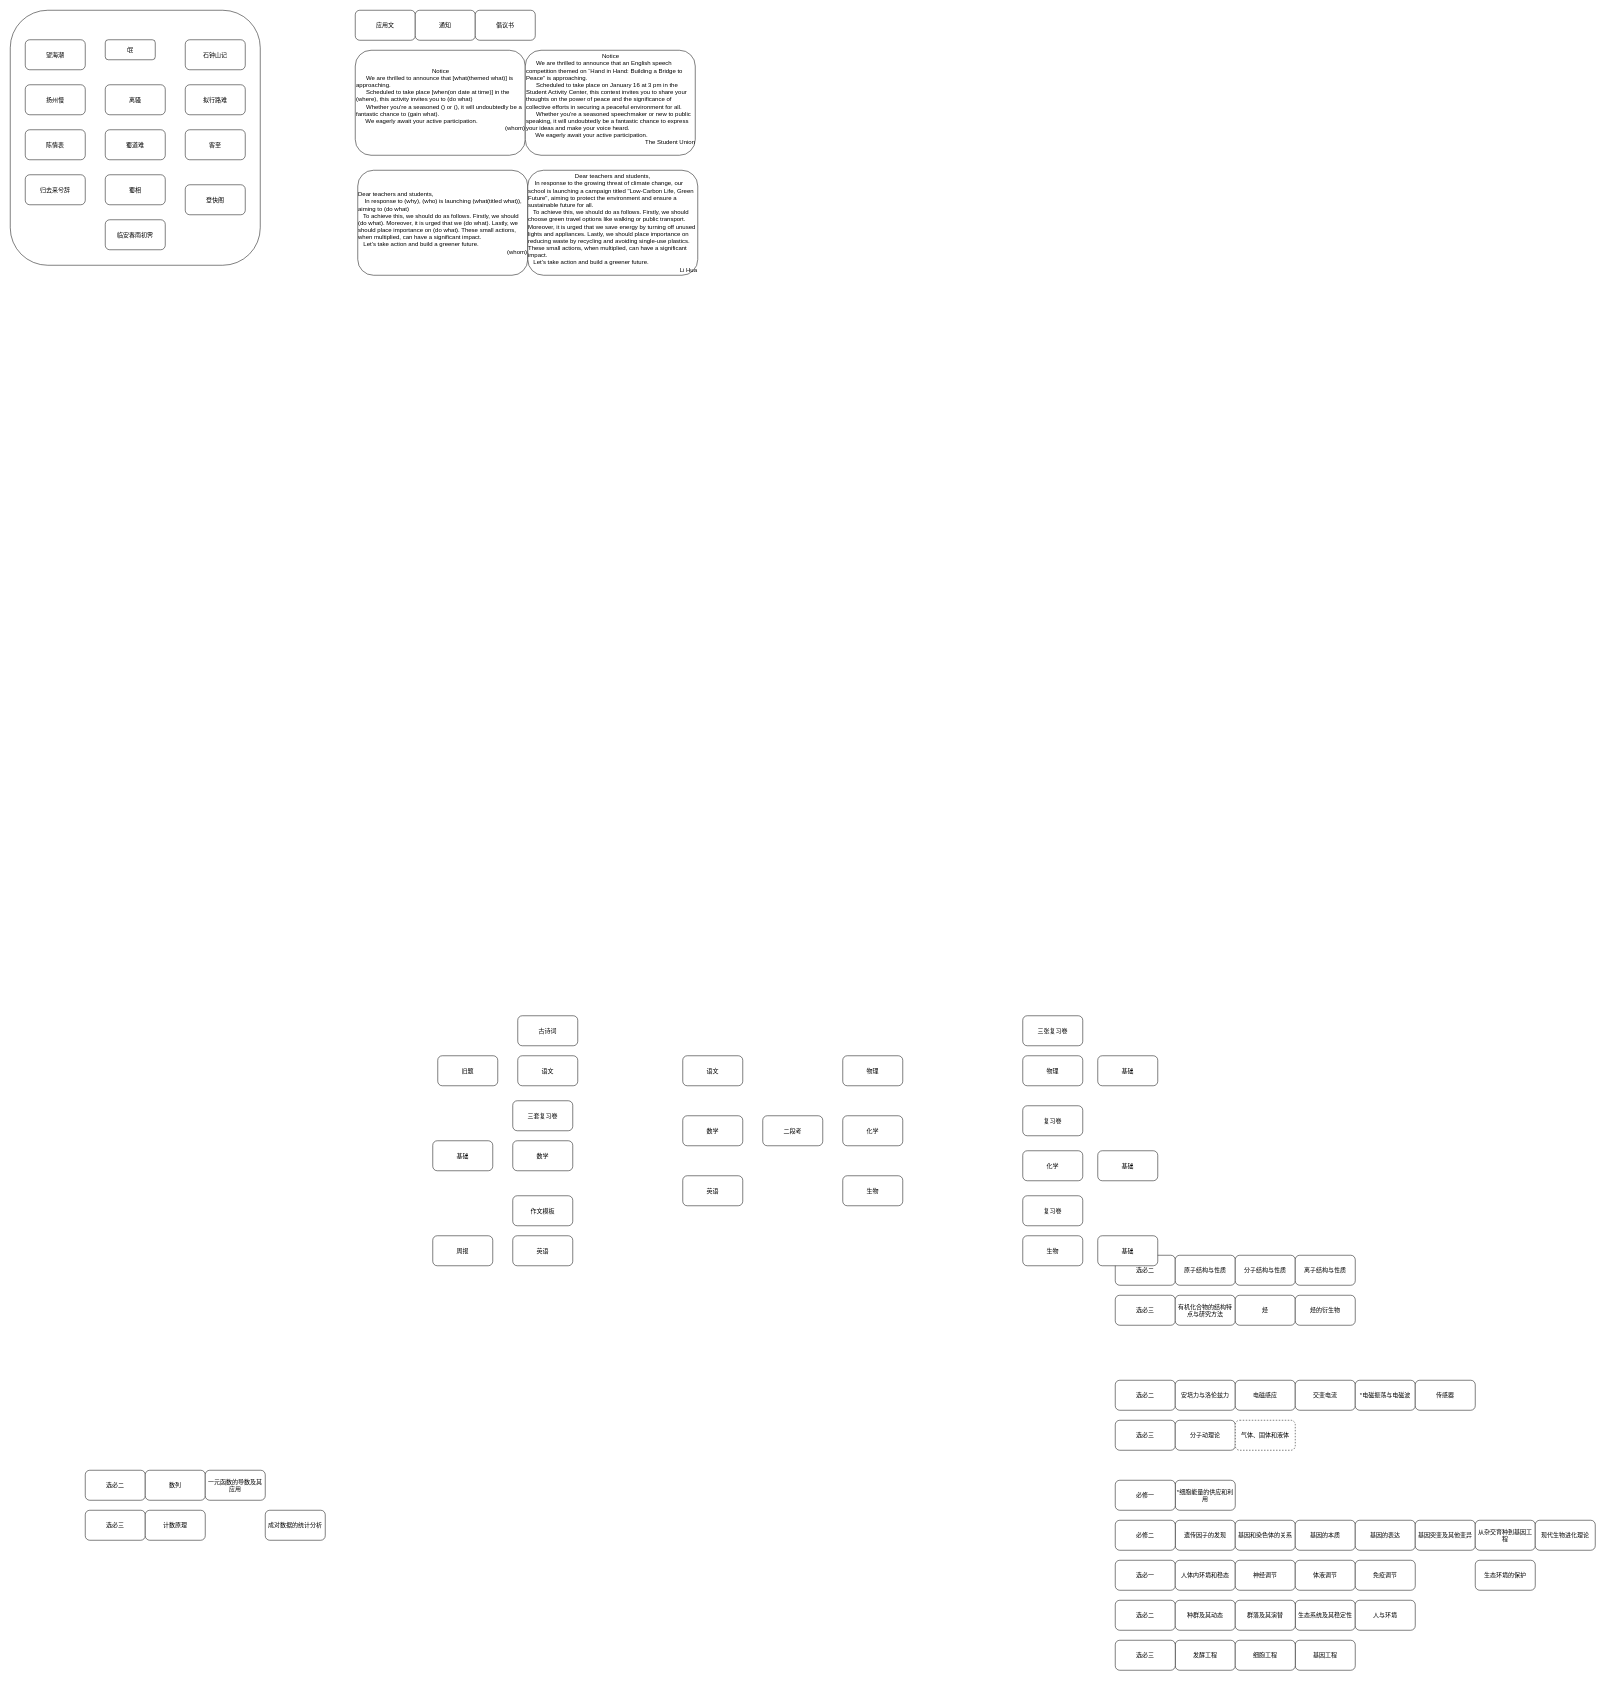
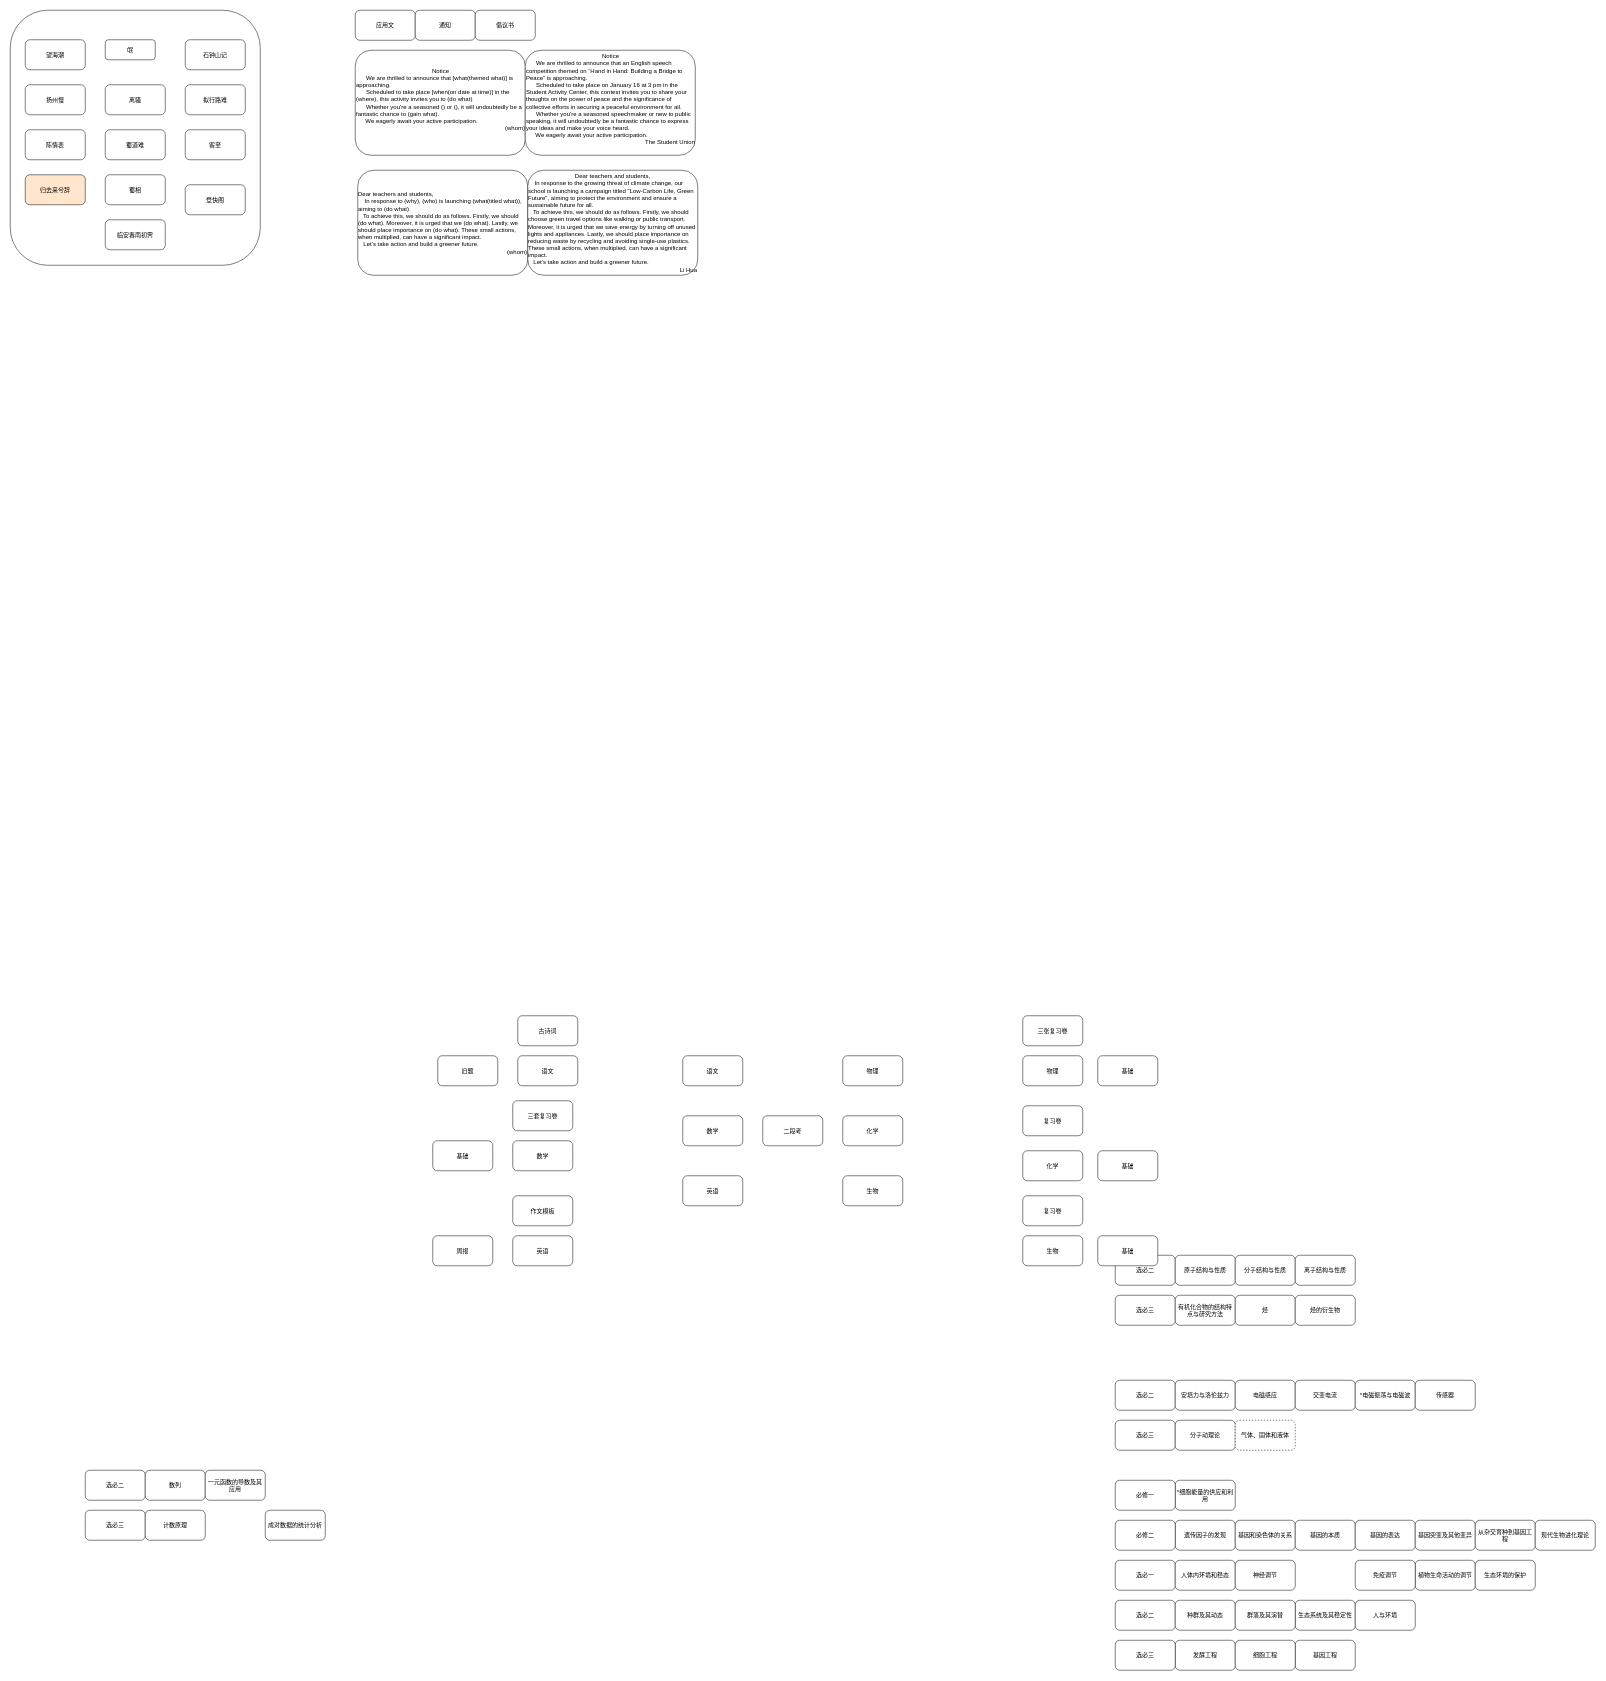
node "归去来兮辞": fillcolor #ffffff -> #ffe6cc
node "体液调节": removed
node "植物生命活动的调节": added
